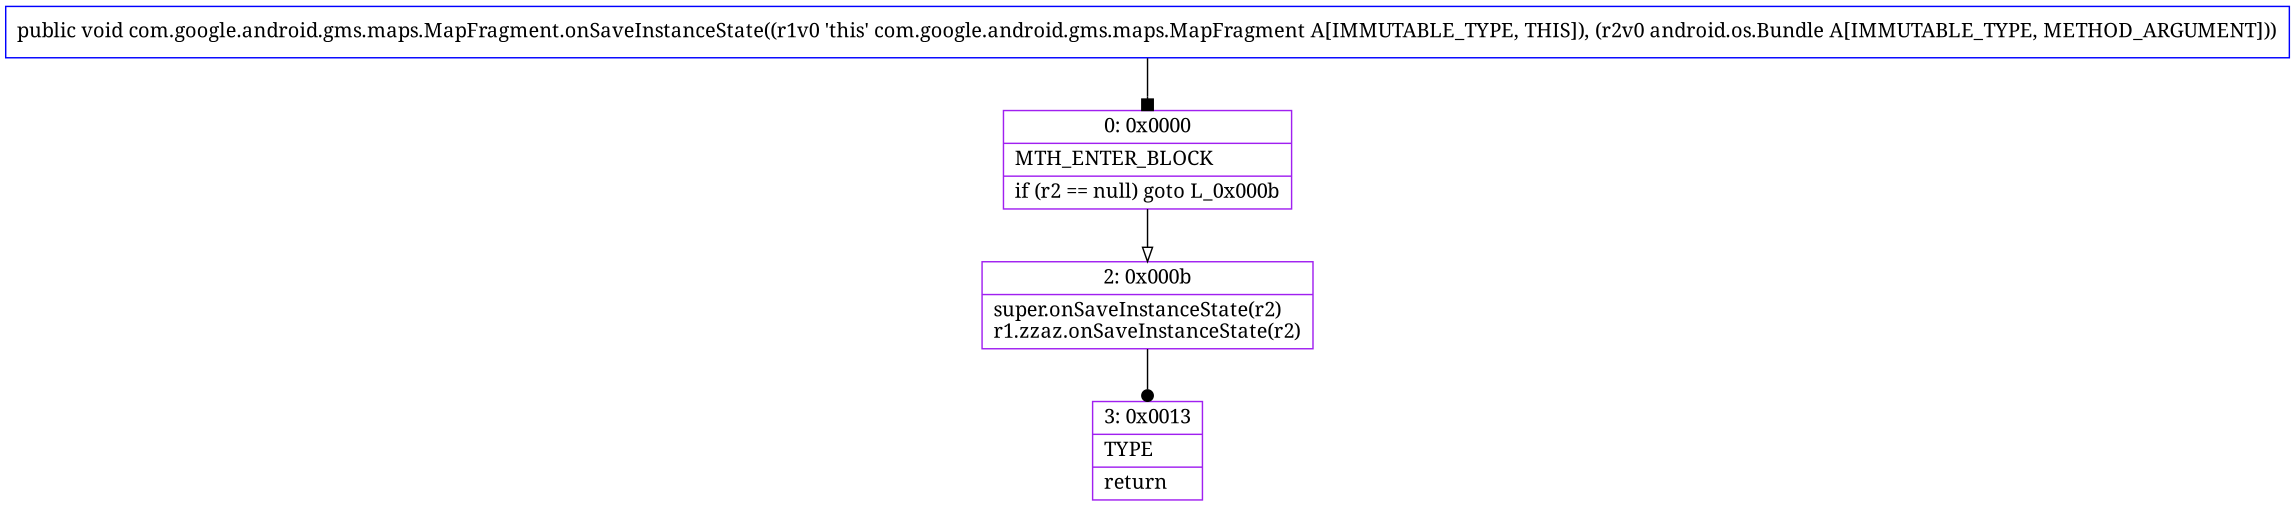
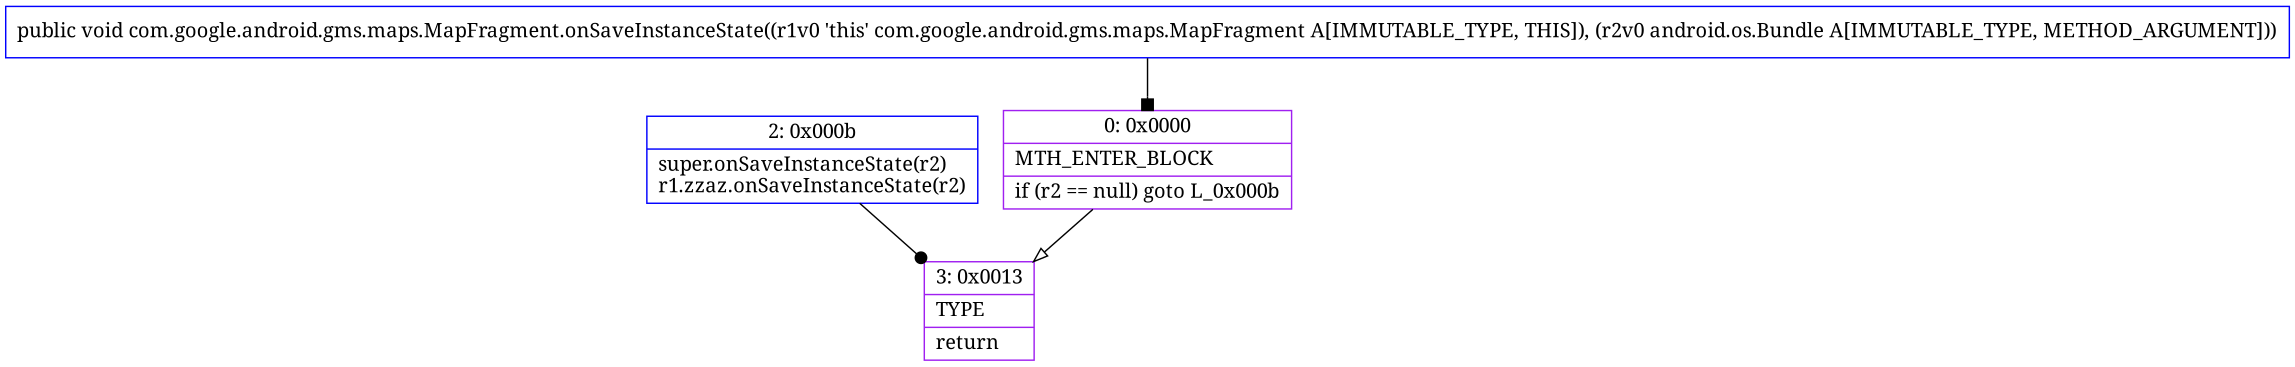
edge "0: 0x0000" -> "2: 0x000b": now "0: 0x0000" -> "3: 0x0013"
node "2: 0x000b": color purple -> blue
